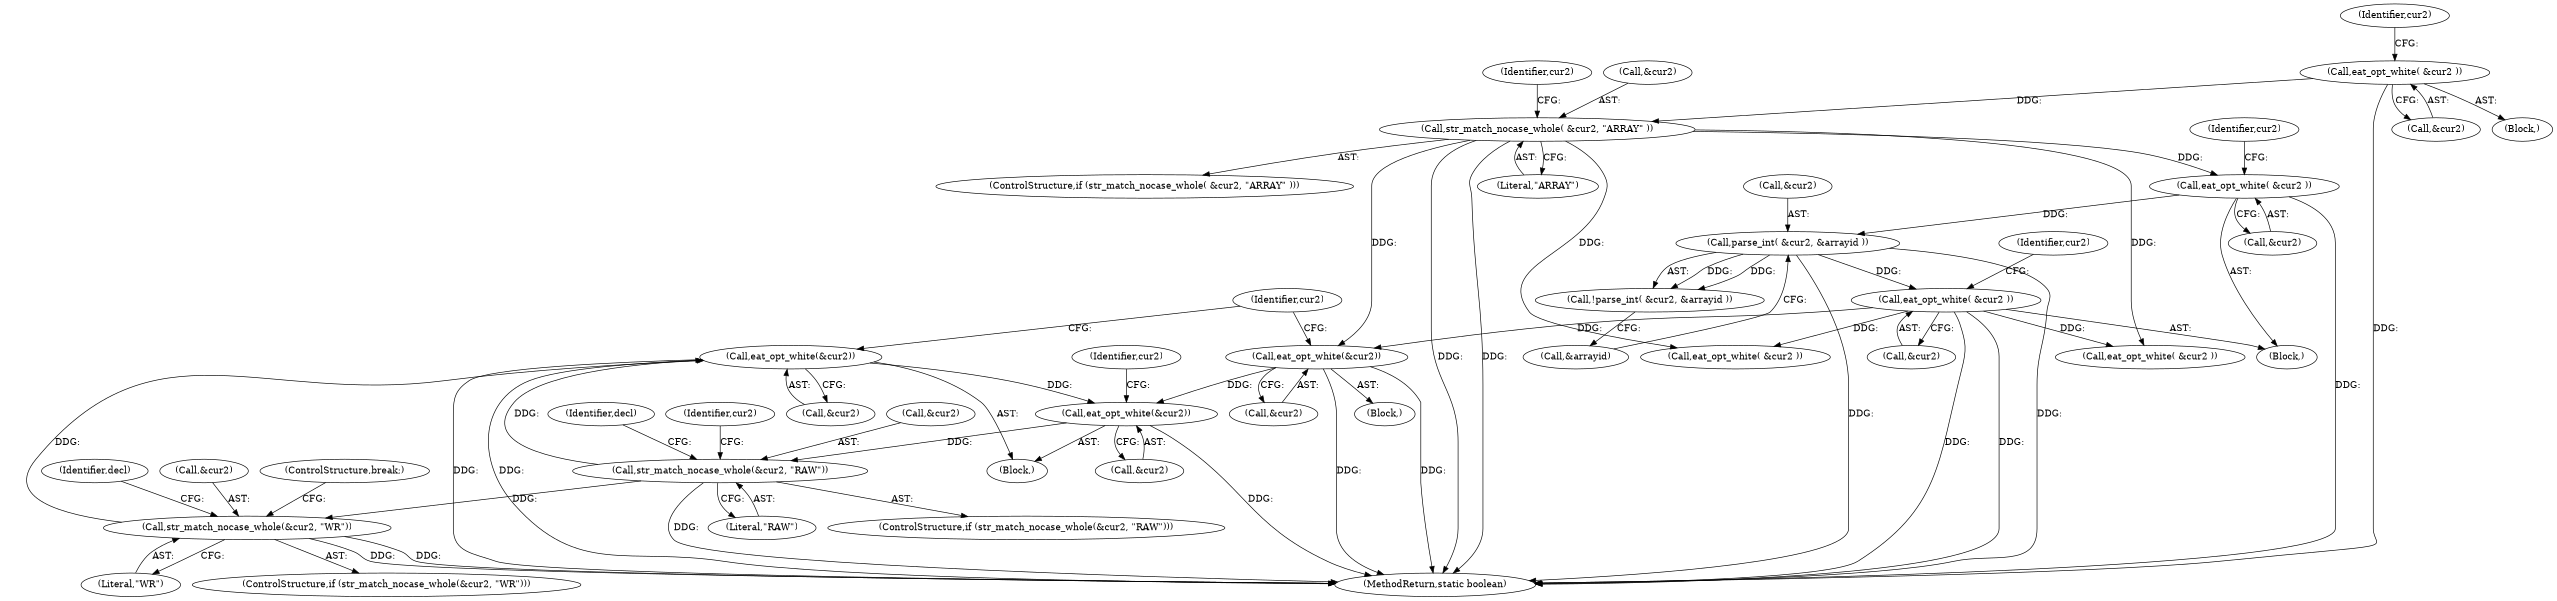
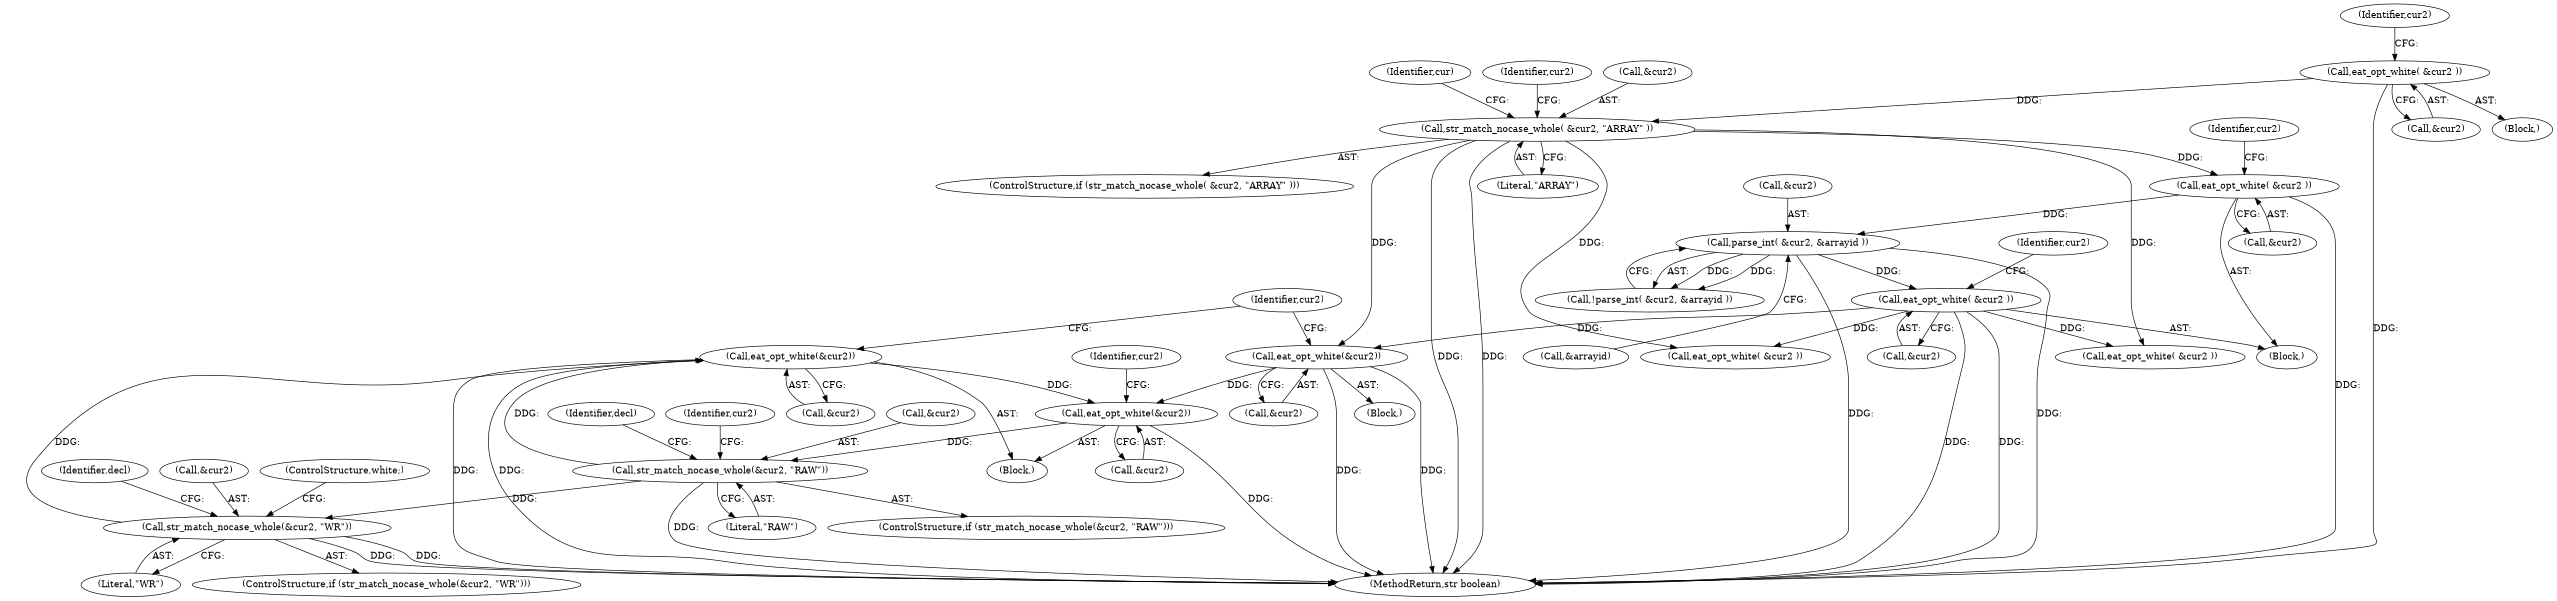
node "(Identifier,cur)": added
edge "(Call,!parse_int( &cur2, &arrayid ))" -> "(Call,&arrayid)": now "(Call,!parse_int( &cur2, &arrayid ))" -> "(Call,parse_int( &cur2, &arrayid ))"
node "(ControlStructure,break;)": label "(ControlStructure,break;)" -> "(ControlStructure,white;)"
node "(MethodReturn,static boolean)": label "(MethodReturn,static boolean)" -> "(MethodReturn,str boolean)"
